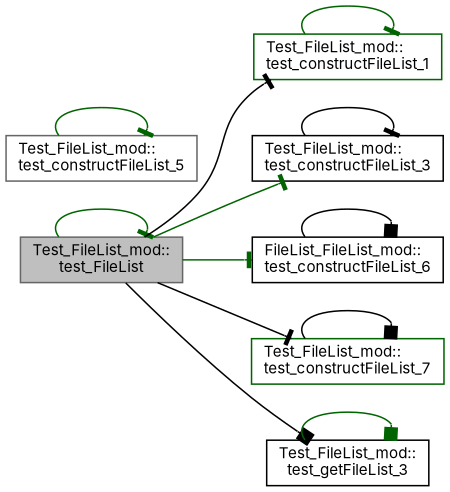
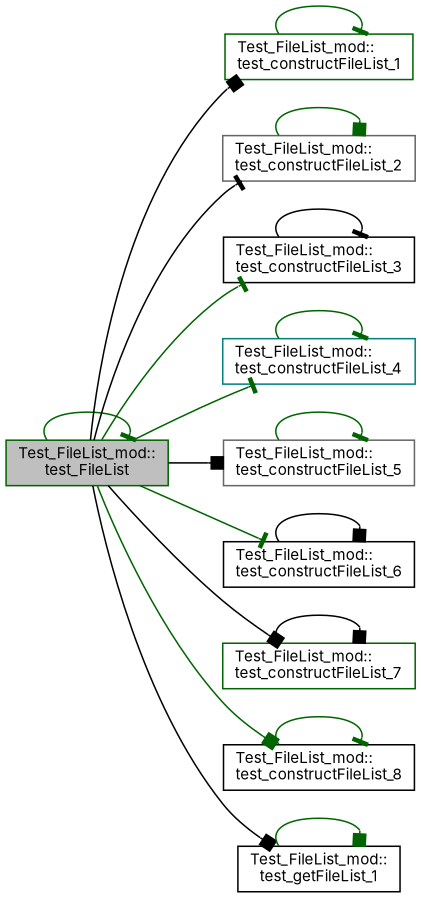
node "Test_FileList_mod:: test_constructFileList_2": added
edge "Test_FileList_mod:: test_FileList" -> "Test_FileList_mod:: test_constructFileList_1": arrowhead tee -> box
node "Test_FileList_mod:: test_FileList": color gray40 -> darkgreen
node "FileList_FileList_mod:: test_constructFileList_6": label "FileList_FileList_mod:: test_constructFileList_6" -> "Test_FileList_mod:: test_constructFileList_6"
edge "Test_FileList_mod:: test_FileList" -> "Test_FileList_mod:: test_constructFileList_7": arrowhead tee -> box
node "Test_FileList_mod:: test_constructFileList_4": added
edge "Test_FileList_mod:: test_FileList" -> "Test_FileList_mod:: test_constructFileList_5": added
node "Test_FileList_mod:: test_getFileList_3": label "Test_FileList_mod:: test_getFileList_3" -> "Test_FileList_mod:: test_getFileList_1"
node "Test_FileList_mod:: test_constructFileList_8": added
